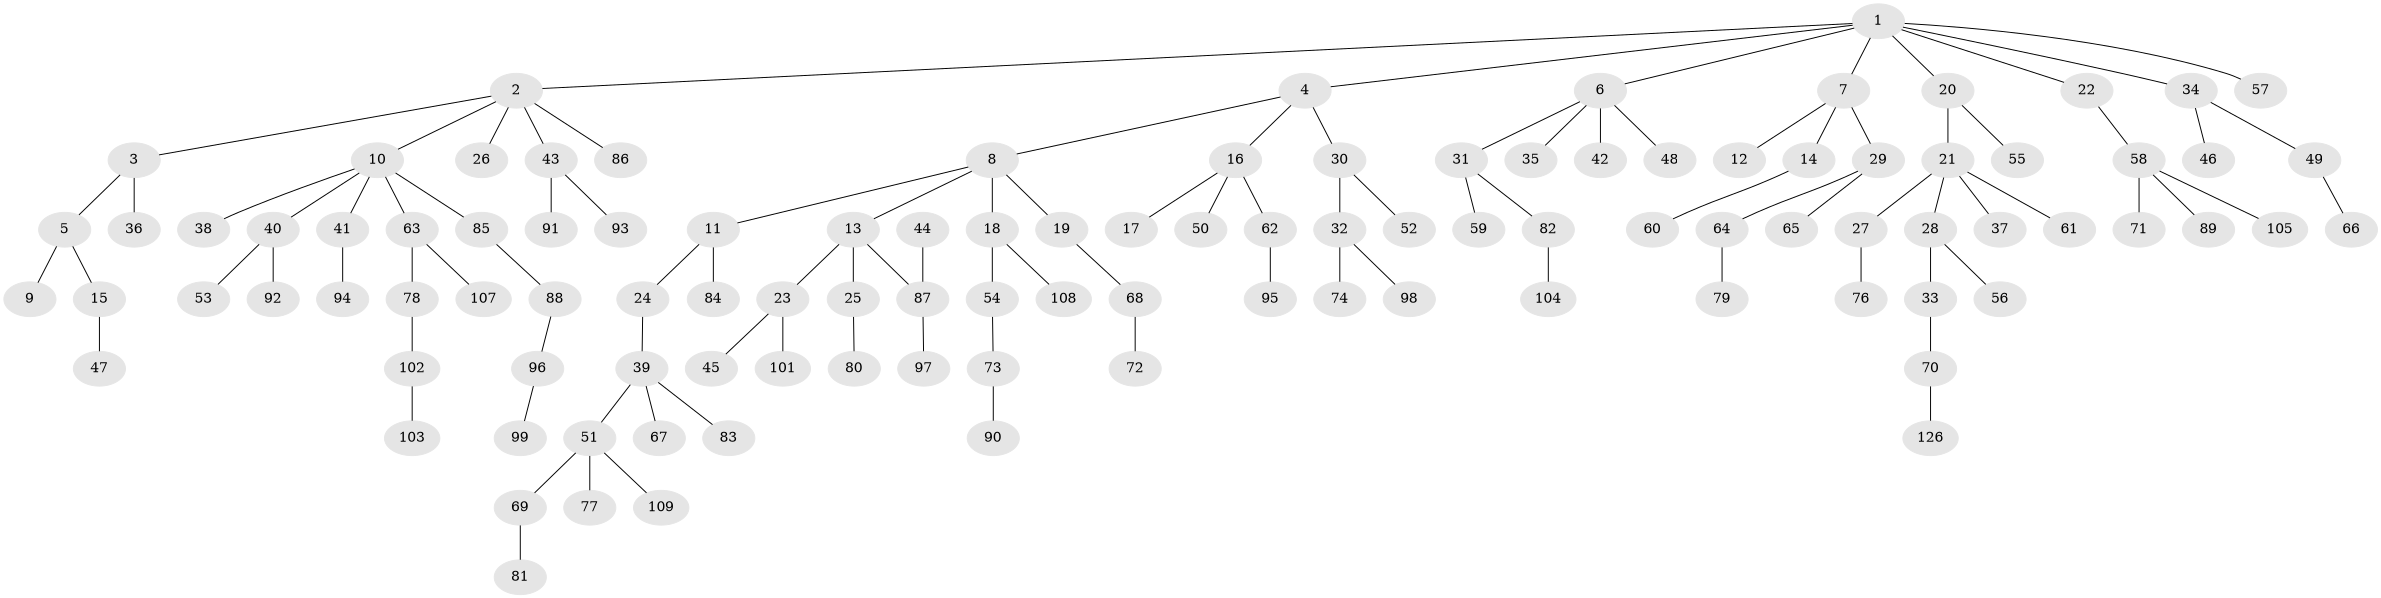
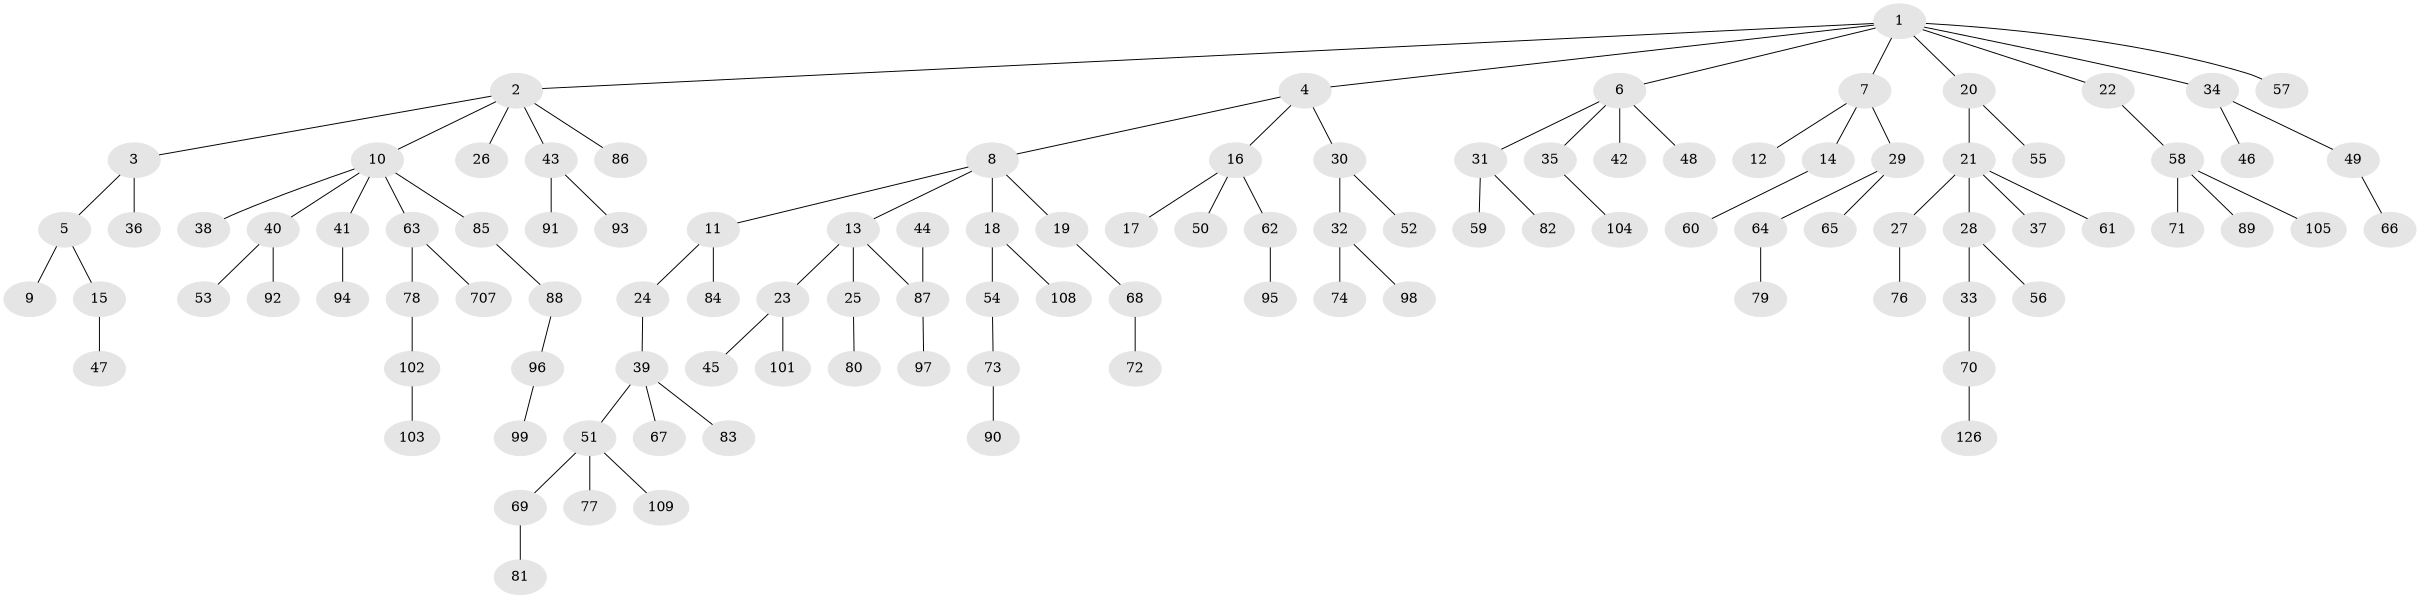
edge "82" -- "104": now "35" -- "104"
node "107": label "107" -> "707"
